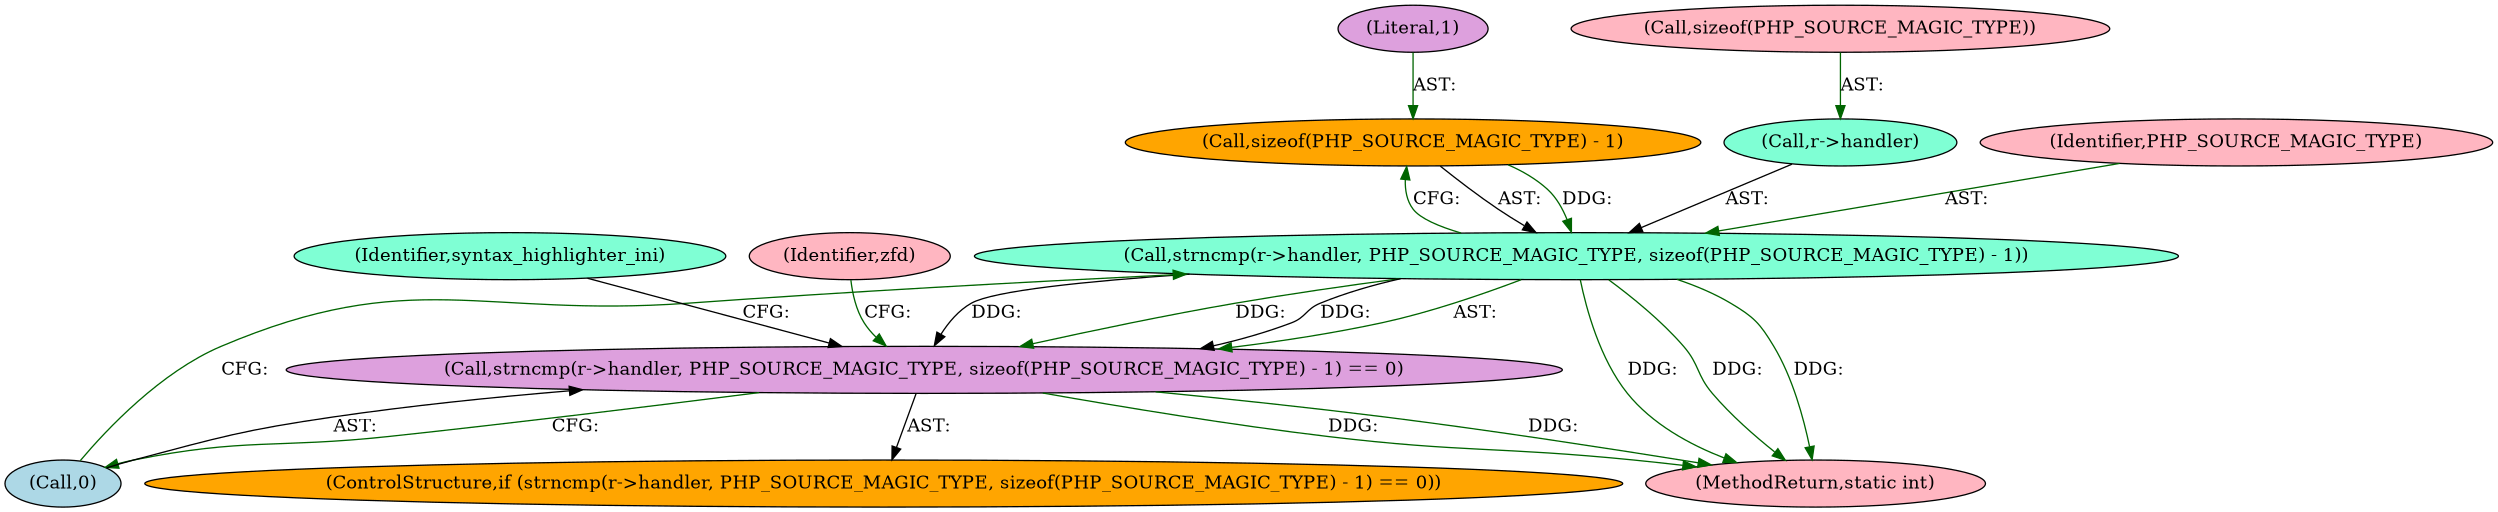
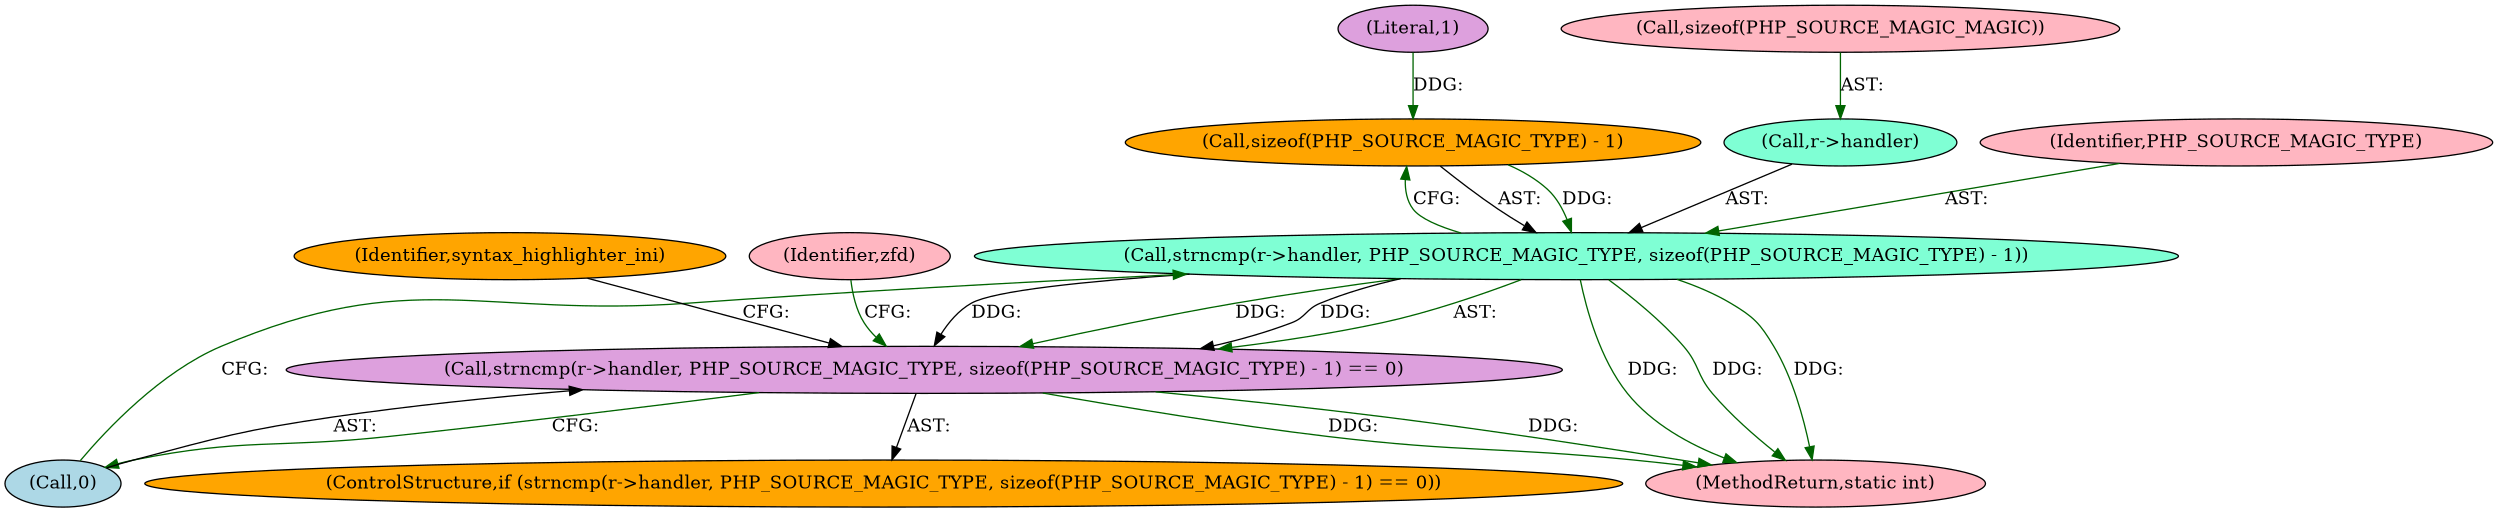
node "(Call,sizeof(PHP_SOURCE_MAGIC_TYPE))": label "(Call,sizeof(PHP_SOURCE_MAGIC_TYPE))" -> "(Call,sizeof(PHP_SOURCE_MAGIC_MAGIC))"
edge "(Literal,1)" -> "(Call,sizeof(PHP_SOURCE_MAGIC_TYPE) - 1)": label "AST: " -> "DDG: "
node "(Identifier,syntax_highlighter_ini)": fillcolor aquamarine -> orange
